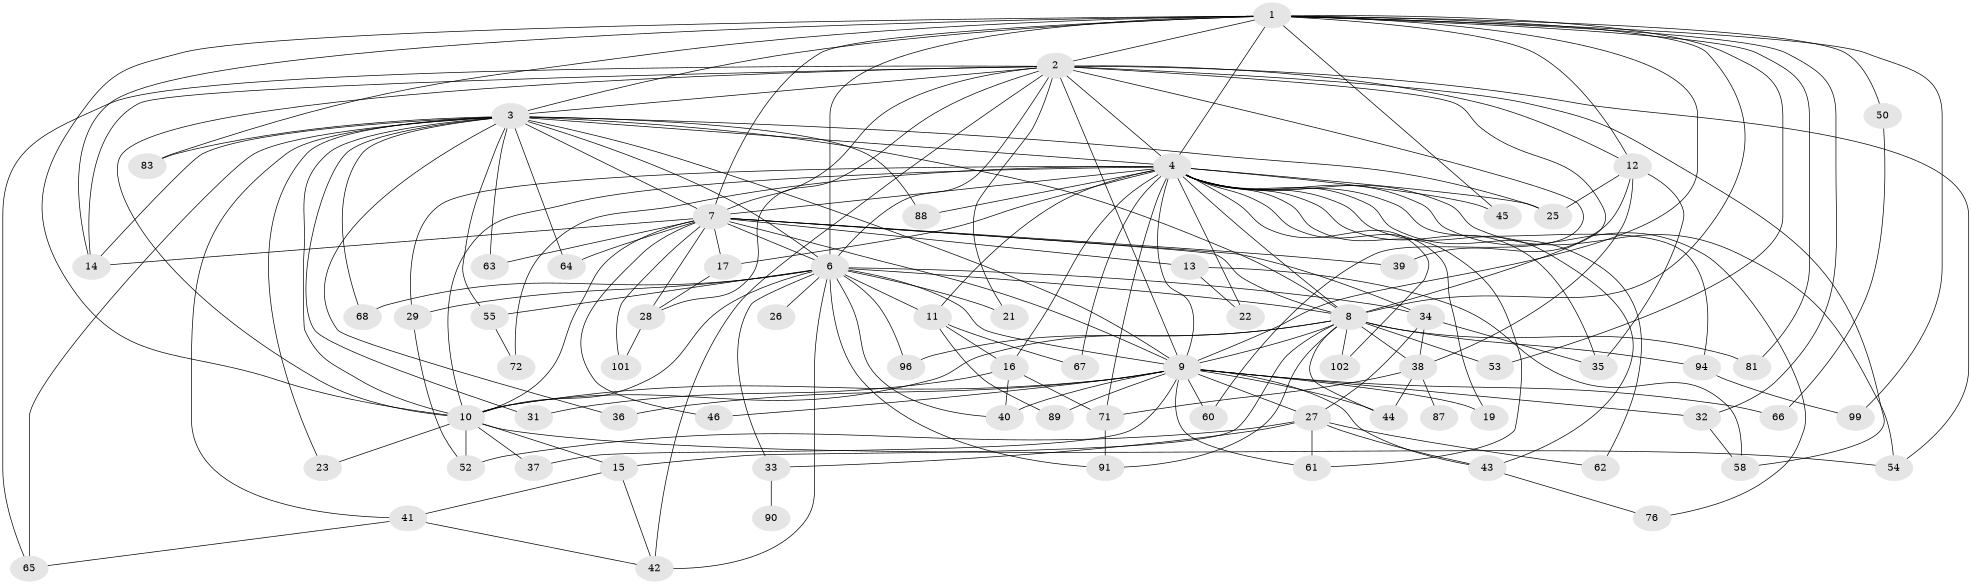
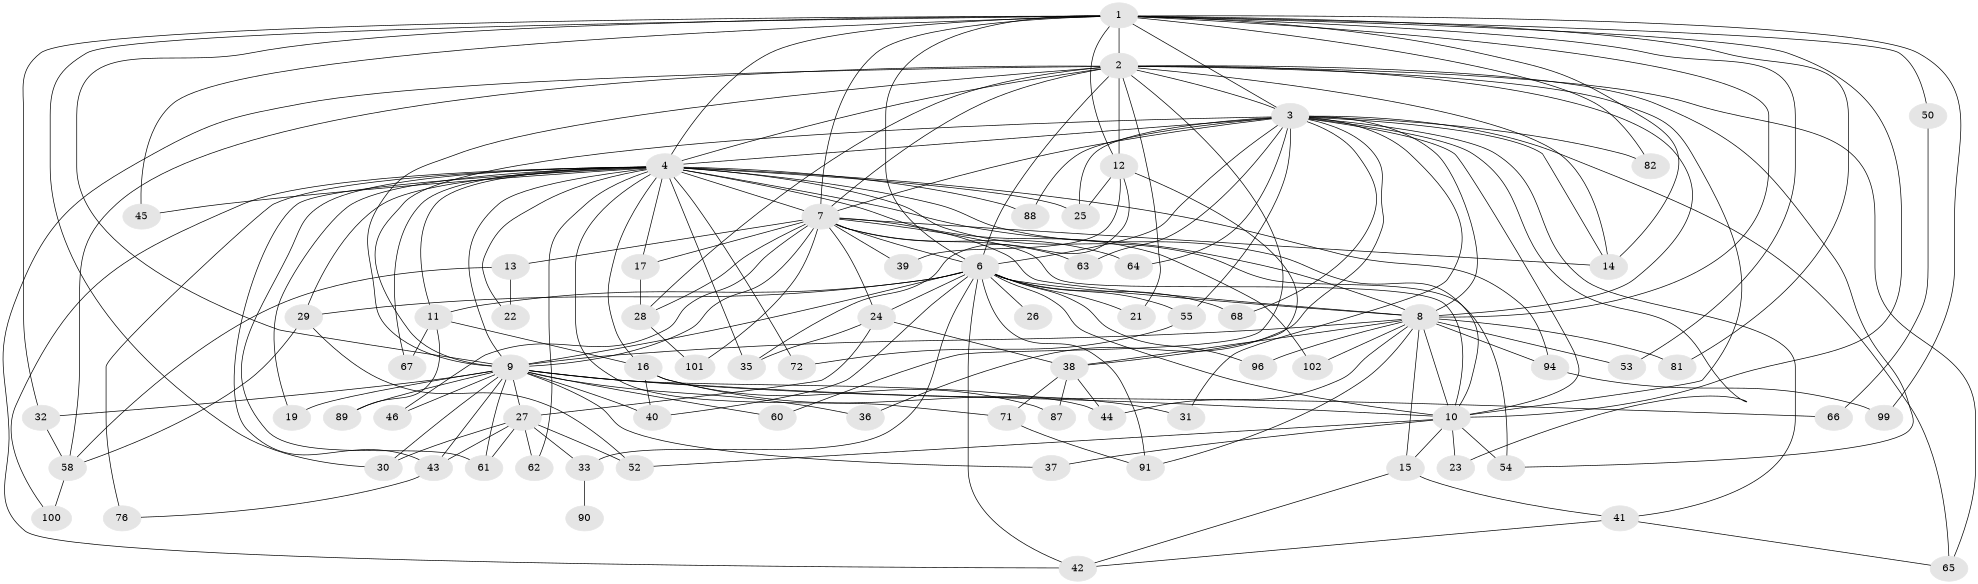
node "83": label "83" -> "82"
node "34": label "34" -> "24"
edge "16" -- "71": now "16" -- "87"
edge "29" -- "58": added
node "30": added
node "100": added
